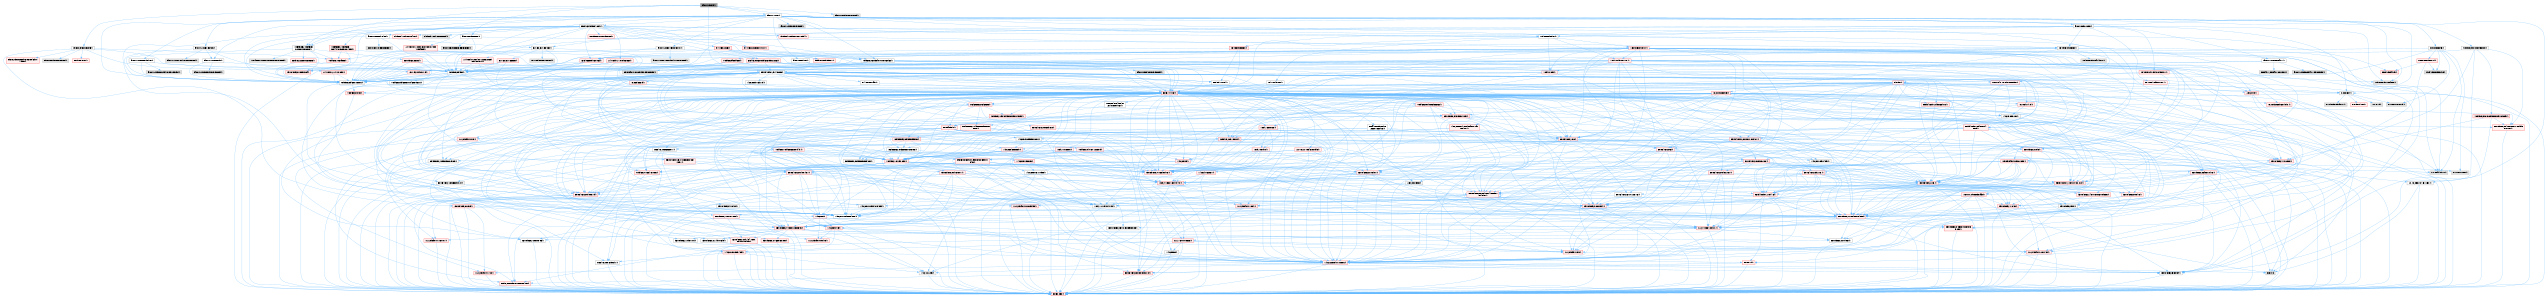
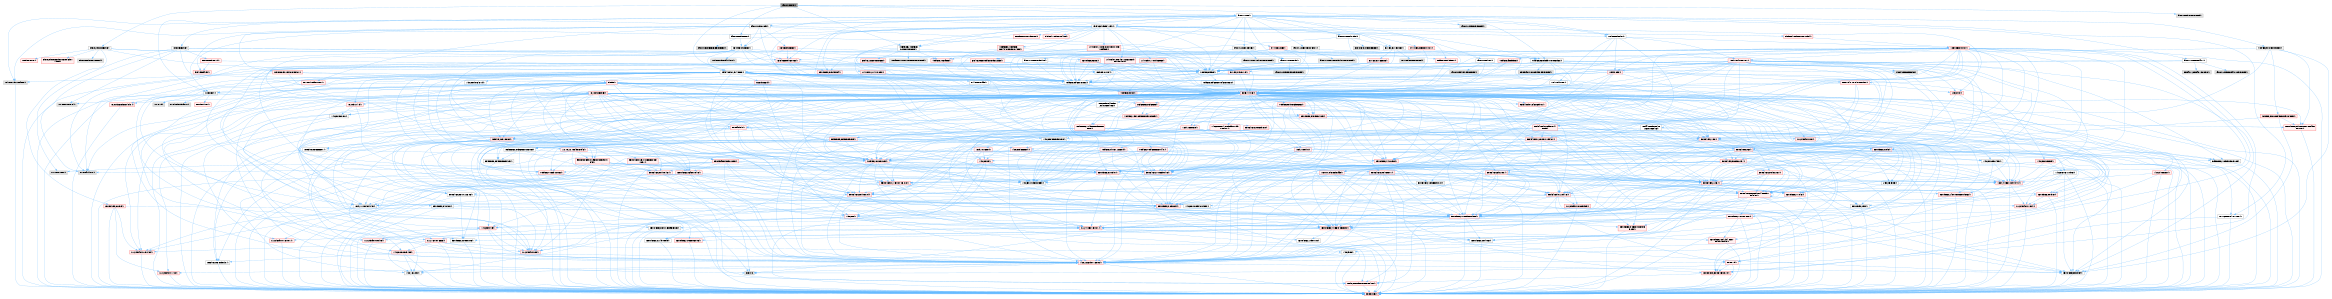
node "SkeletalMesh.generated.h": removed
node "GroomAssetRendering.generated.h": removed
edge "Serialization/BulkData.h" -> "PackedNormal.h": now "HairStrandsDatas.h" -> "PackedNormal.h"
edge "PSOPrecacheFwd.h" -> "Containers/Array.h": now "PipelineStateCache.h" -> "Containers/Array.h"
edge "Misc/CompressionFlags.h" -> "Misc/EnumClassFlags.h": now "Shader.h" -> "Misc/EnumClassFlags.h"
edge "Templates/AndOrNot.h" -> "CoreTypes.h": now "HairStrandsInterface.h" -> "CoreTypes.h"
